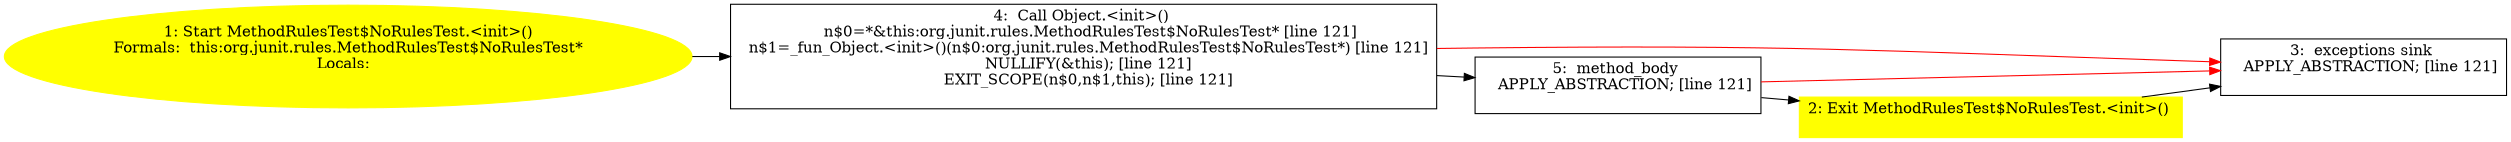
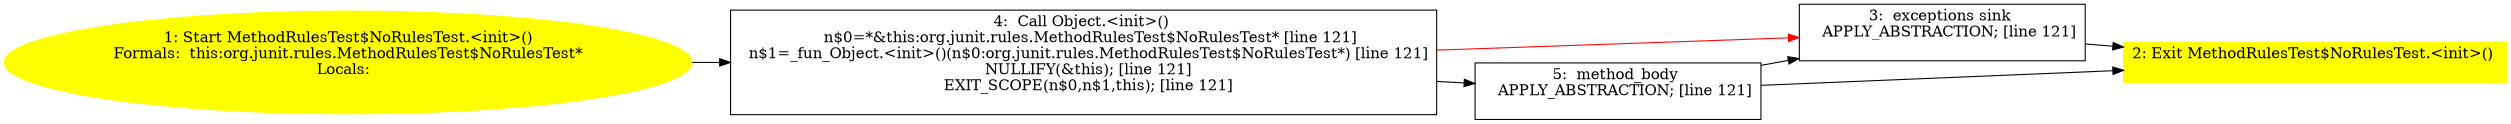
edge "5:  method_body APPLY_ABSTRACTION; [line 121]" -> "3:  exceptions sink APPLY_ABSTRACTION; [line 121]": color red -> black
edge "2: Exit MethodRulesTest$NoRulesTest.<init>()" -> "3:  exceptions sink APPLY_ABSTRACTION; [line 121]": reversed
